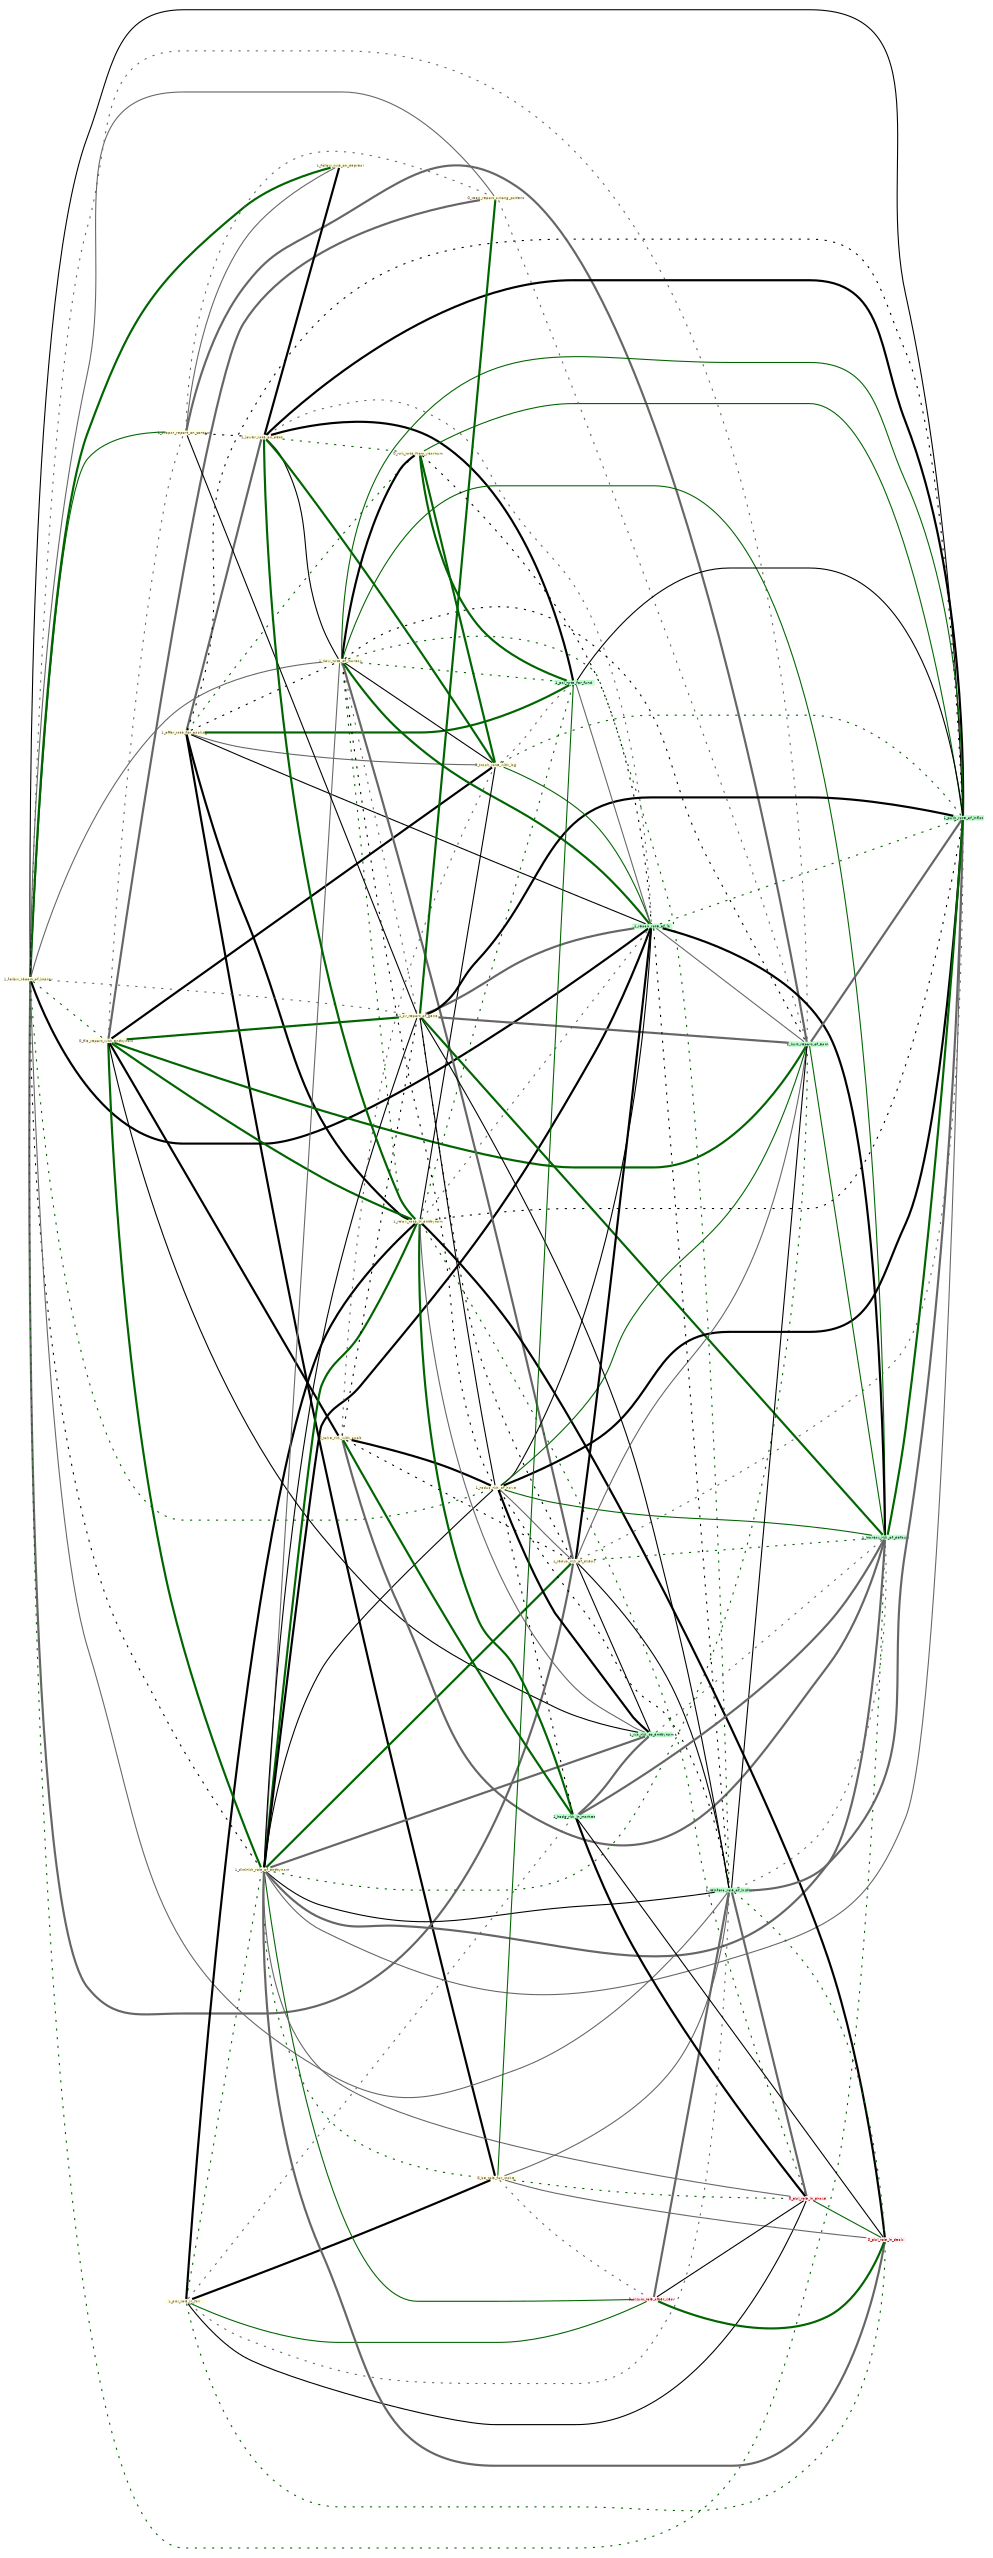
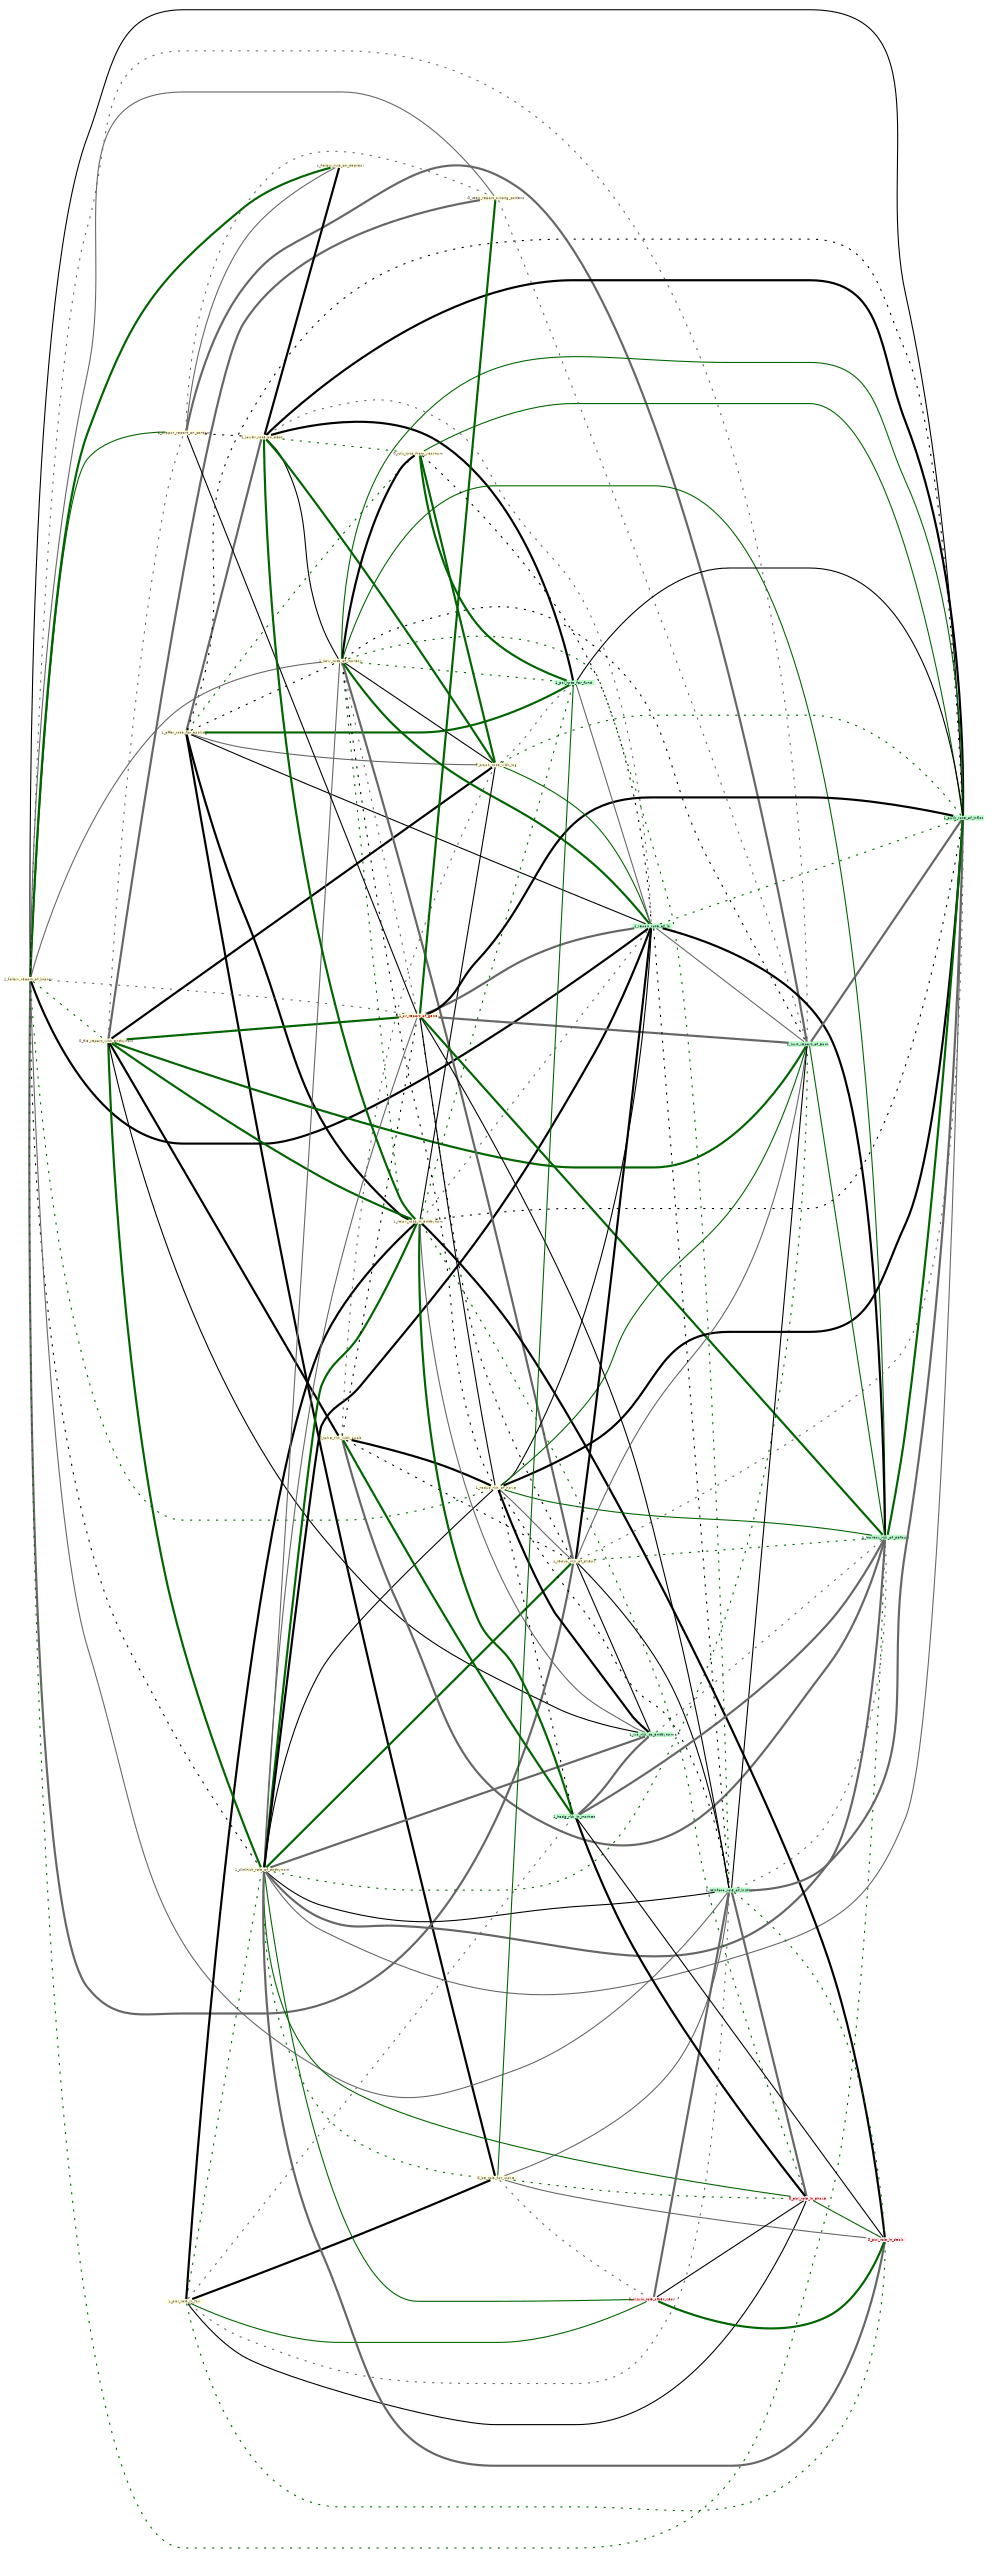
node "0_track_rate_with_lag": label "0_track_rate_with_lag" -> "9_track_rate_with_lag"
node "1_ar_report_of_gene": fontcolor #8b7d6b -> #b22222
edge "1_ar_report_of_gene" -- "1_diminish_role_of_entitynam": color black -> gray40
edge "1_diminish_role_of_entitynam" -- "0_plai_role_in_phase": color gray40 -> darkgreen
